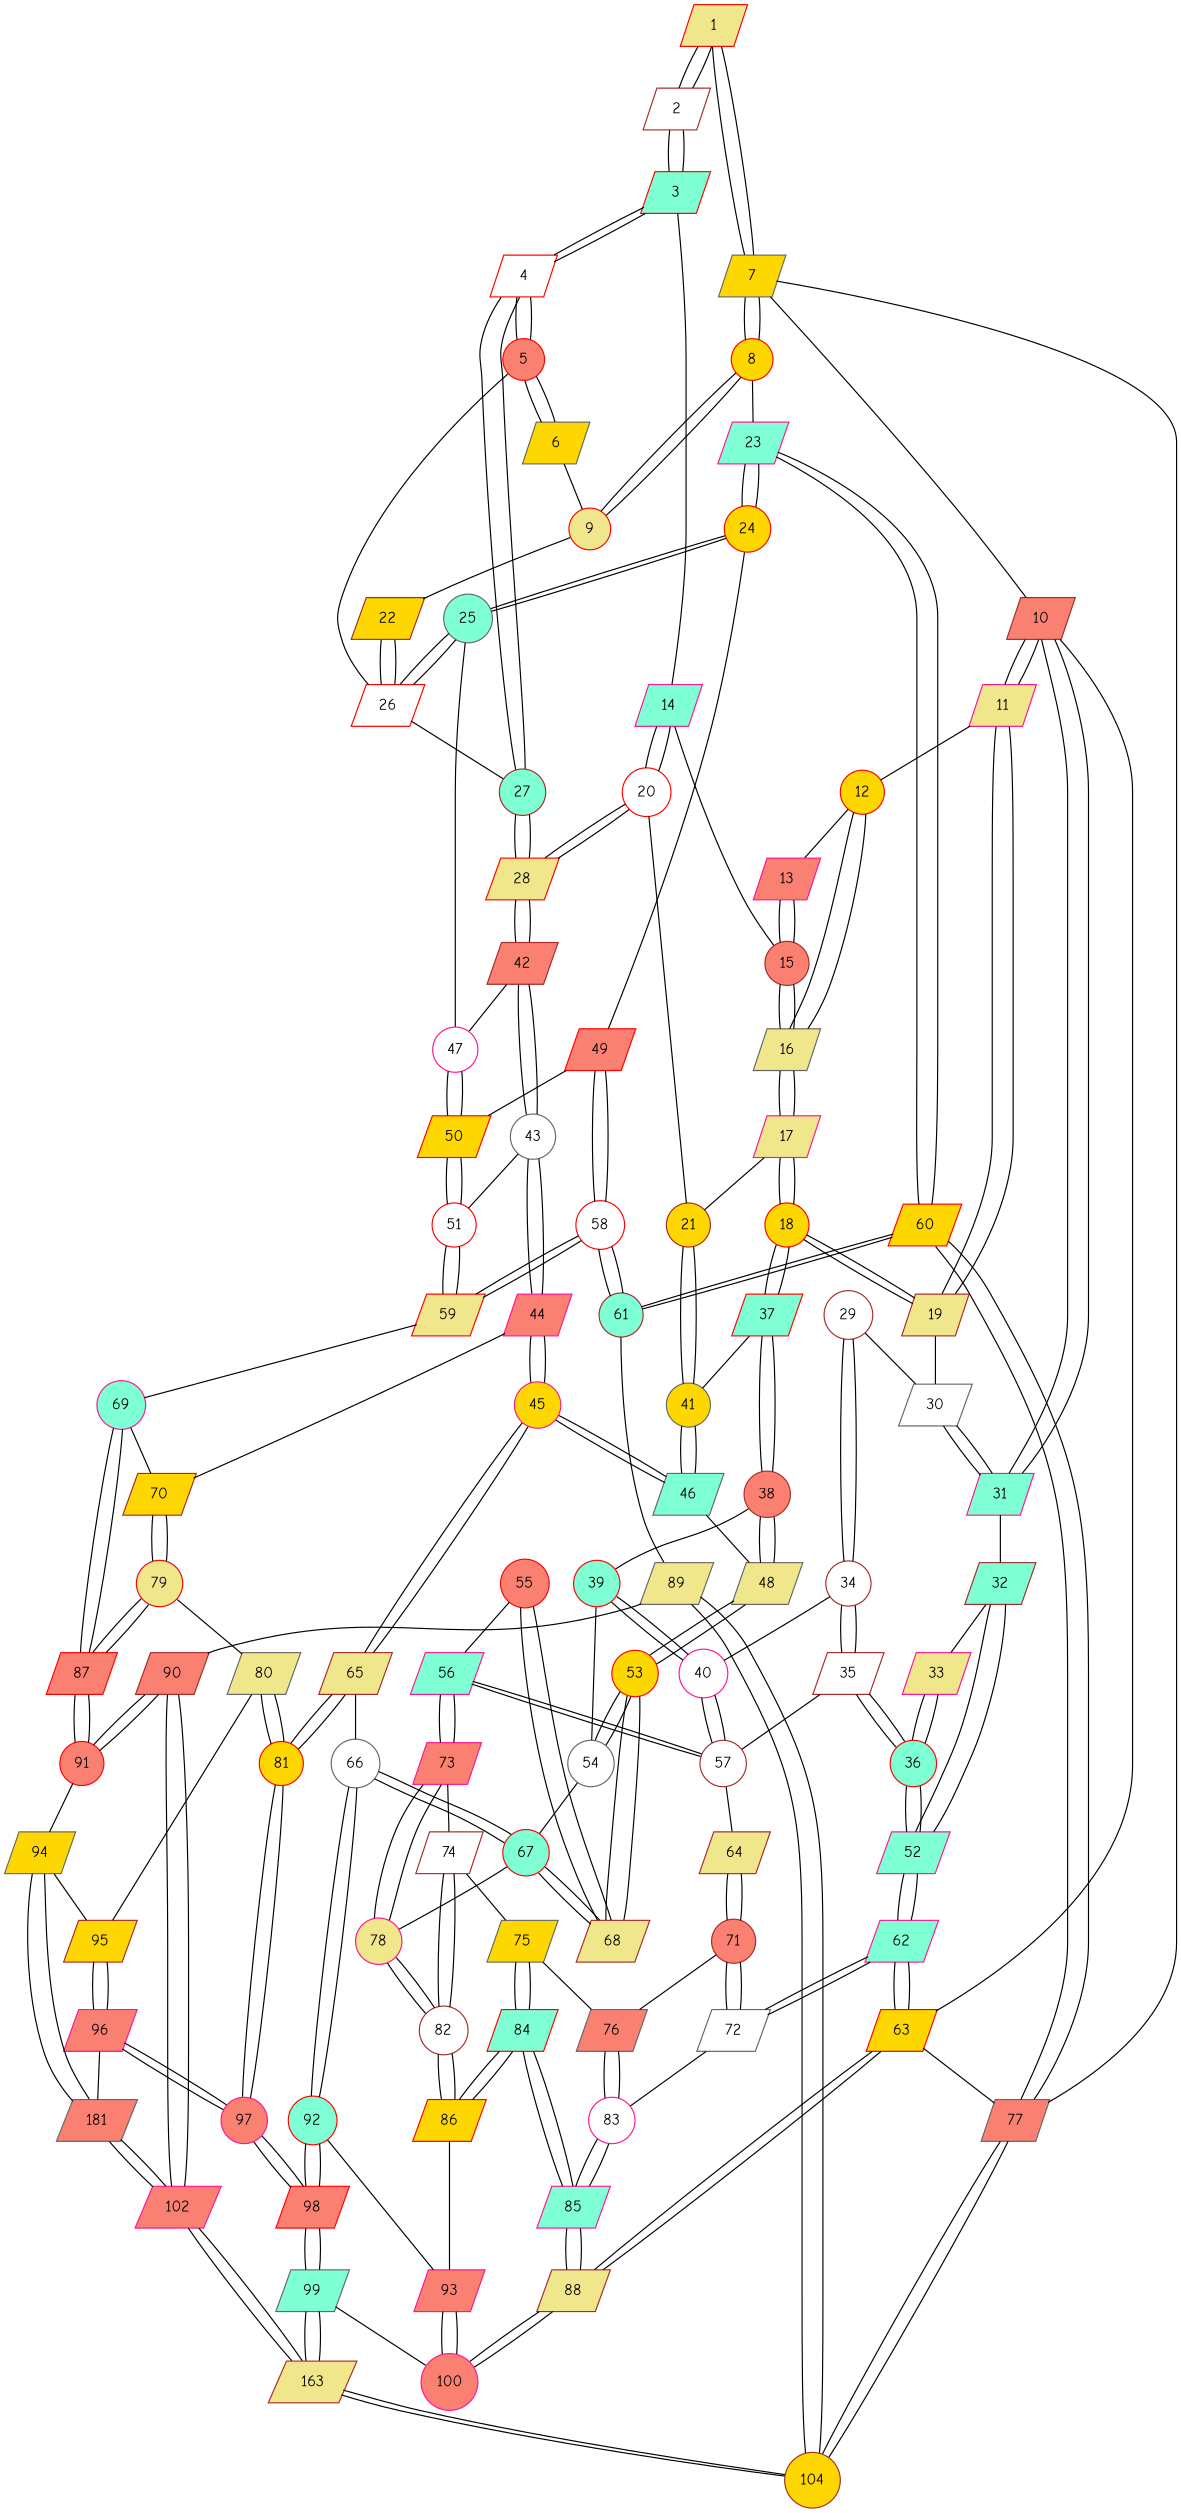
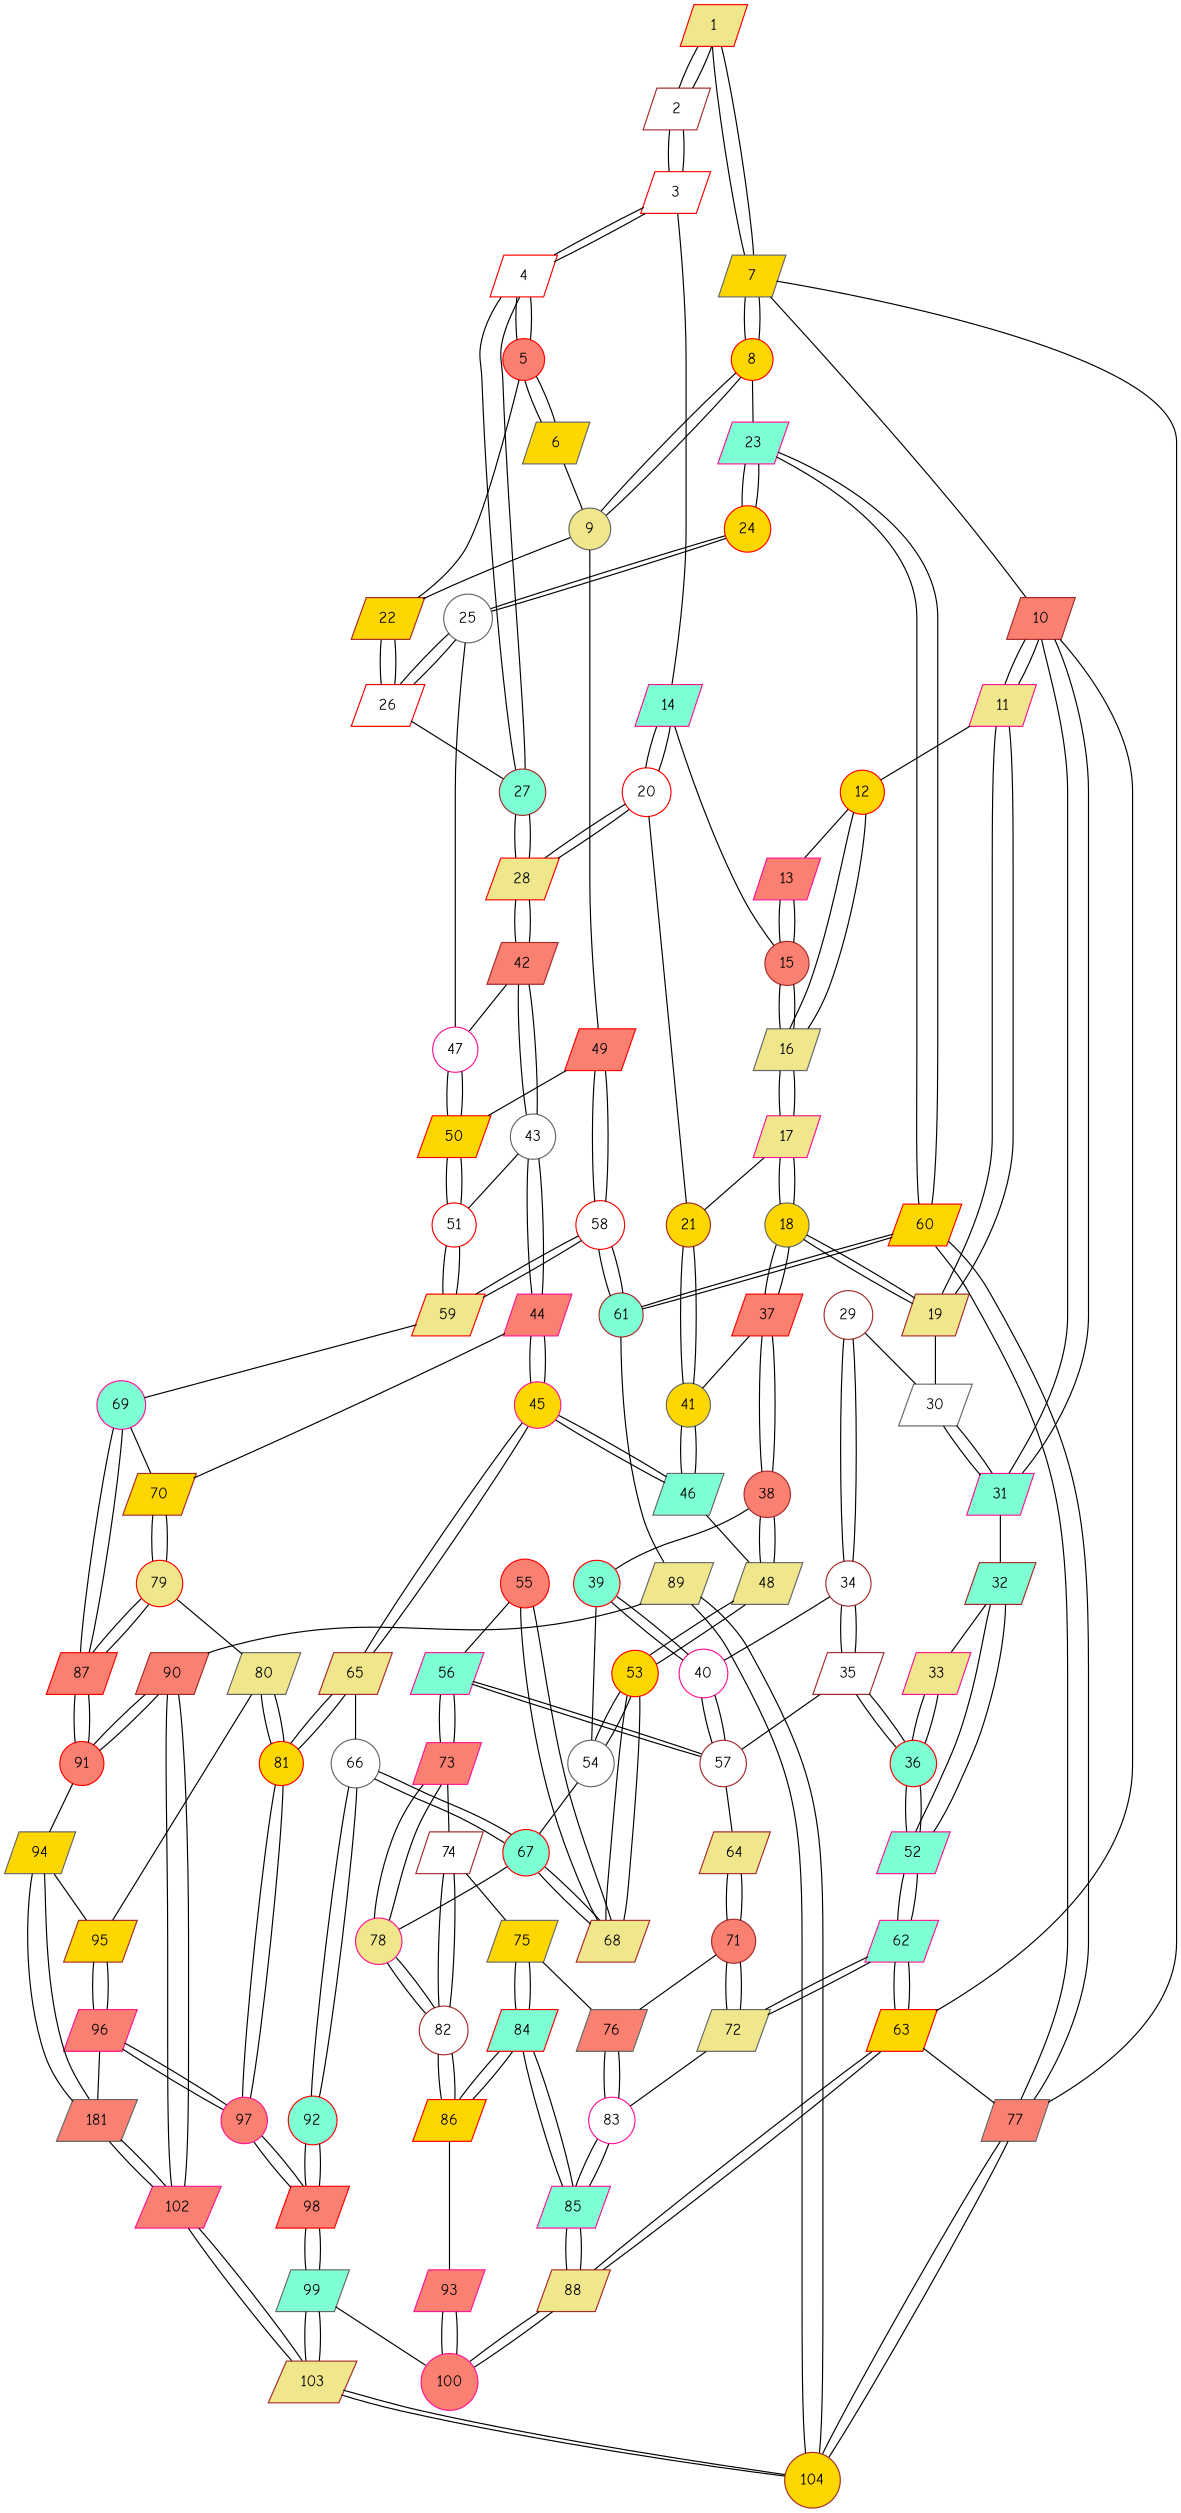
node "3": fillcolor aquamarine -> white
edge "5" -- "26": now "5" -- "22"
node "9": color red -> gray40
node "25": fillcolor aquamarine -> white
edge "24" -- "49": now "9" -- "49"
node "18": color red -> gray40
node "37": fillcolor aquamarine -> salmon
node "72": fillcolor white -> khaki
edge "92" -- "93": removed
node "163": label "163" -> "103"
